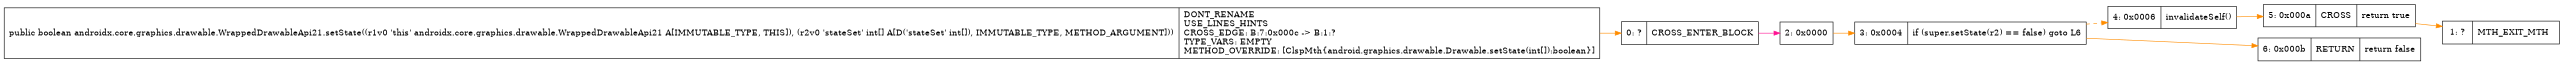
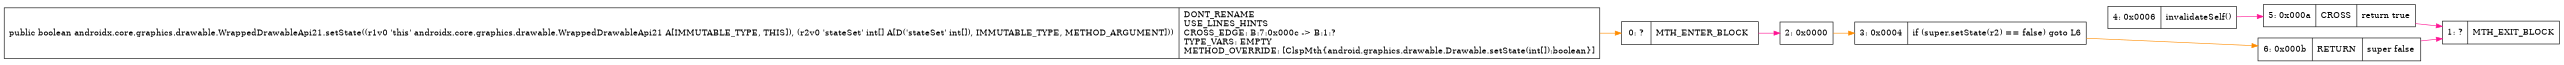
edge "4: 0x0006" -> "5: 0x000a": color darkorange -> deeppink
edge "3: 0x0004" -> "4: 0x0006": removed
edge "5: 0x000a" -> "1: ?": color darkorange -> deeppink
node "1: ?": text "MTH_EXIT_MTH" -> "MTH_EXIT_BLOCK"
node "0: ?": text "CROSS_ENTER_BLOCK" -> "MTH_ENTER_BLOCK"
edge "6: 0x000b" -> "1: ?": added
node "6: 0x000b": text "return false" -> "super false"
